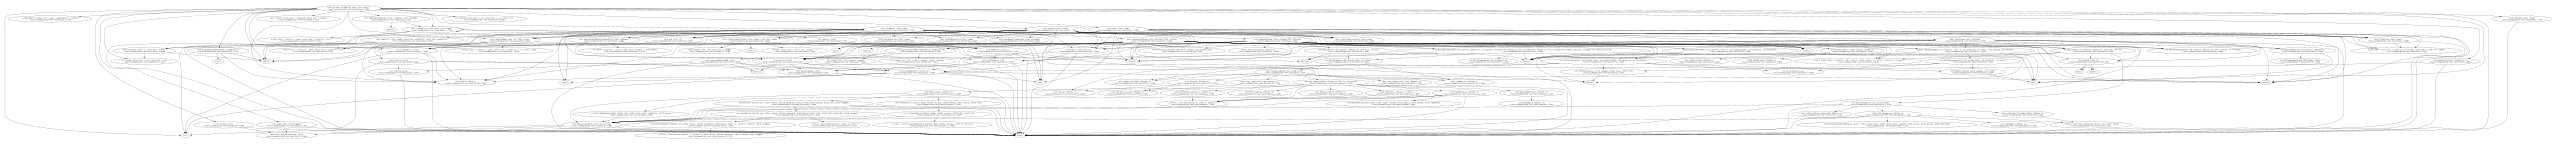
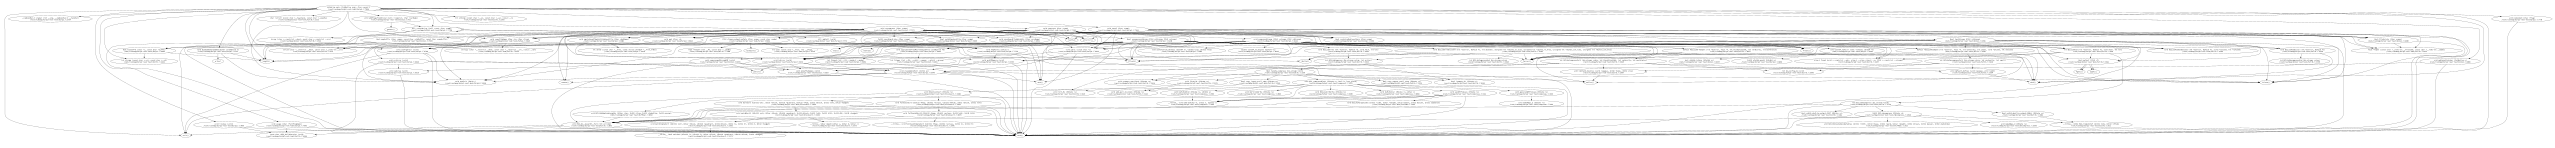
node "isatty()": added
node "strerror()": added
